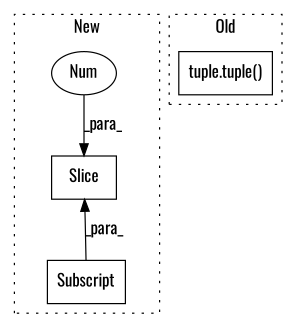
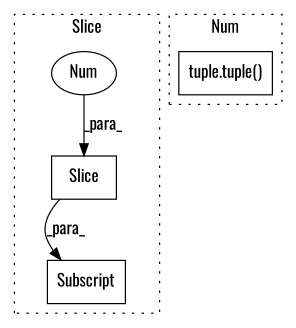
cluster "New": label "New" -> "Slice"
cluster "Old": label "Old" -> "Num"
edge "Subscript" -> "Slice": reversed
